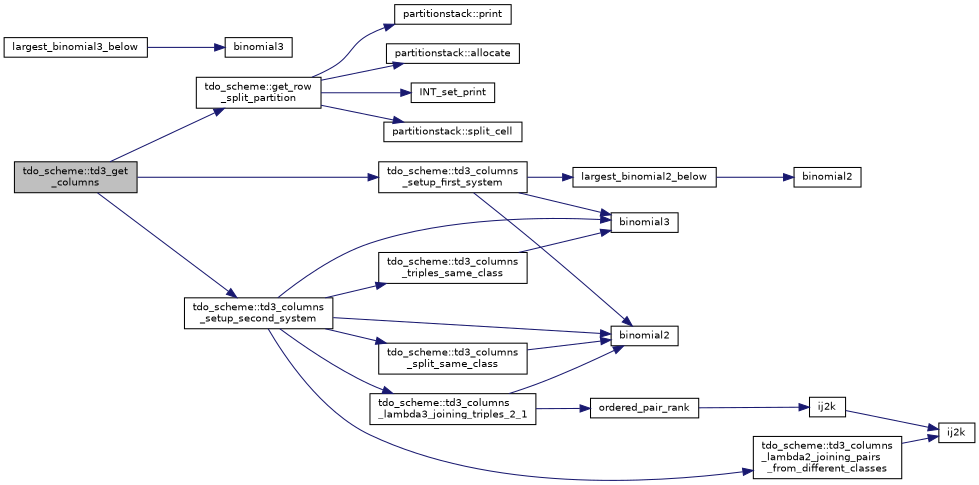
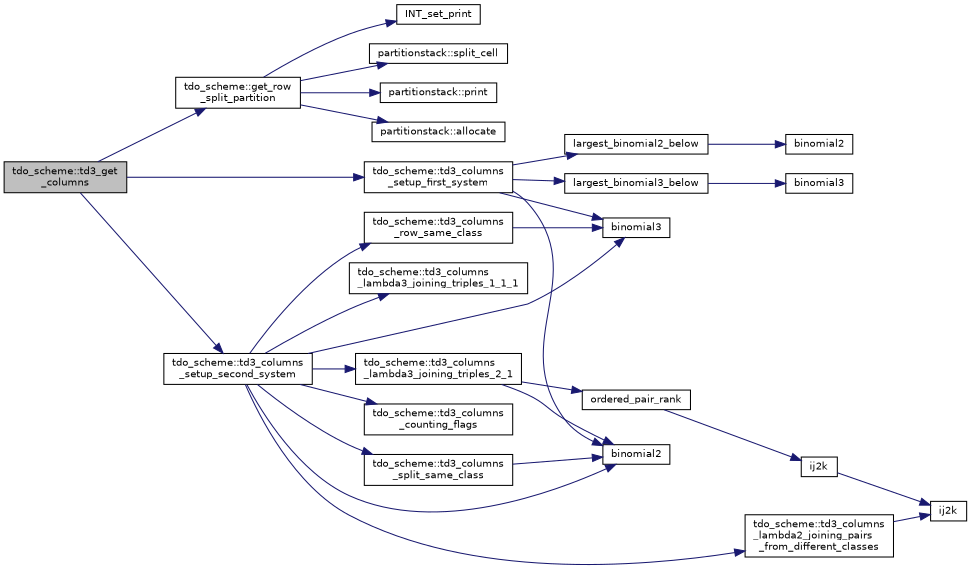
edge "tdo_scheme::td3_columns _setup_first_system" -> "largest_binomial3_below": added
node "tdo_scheme::td3_columns _triples_same_class": label "tdo_scheme::td3_columns _triples_same_class" -> "tdo_scheme::td3_columns _row_same_class"
node "tdo_scheme::td3_columns _lambda3_joining_triples_1_1_1": added
node "tdo_scheme::td3_columns _counting_flags": added
